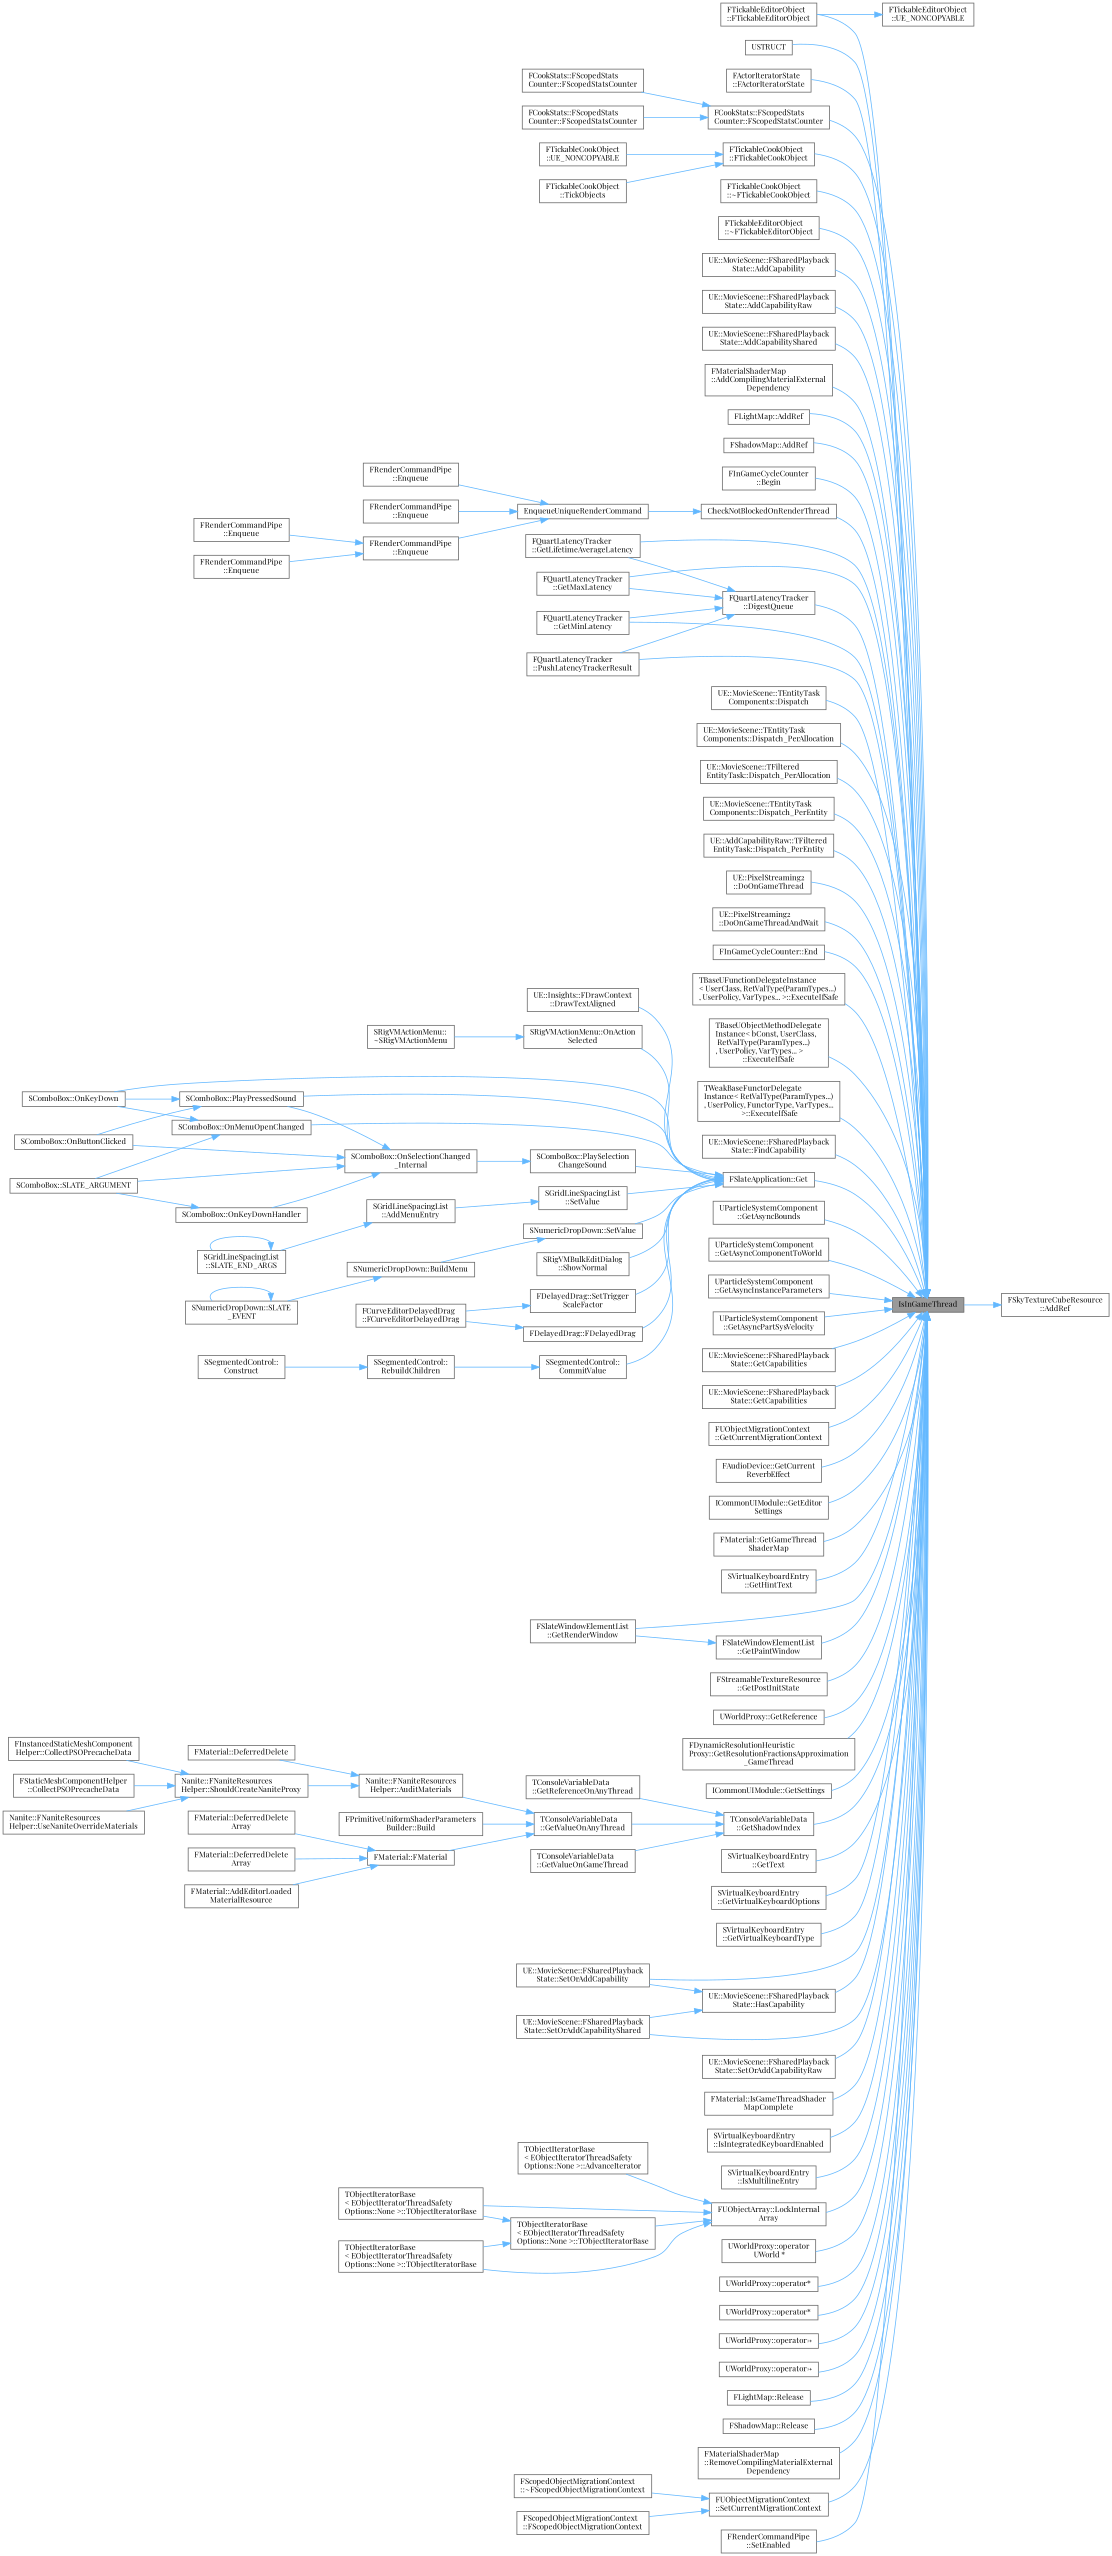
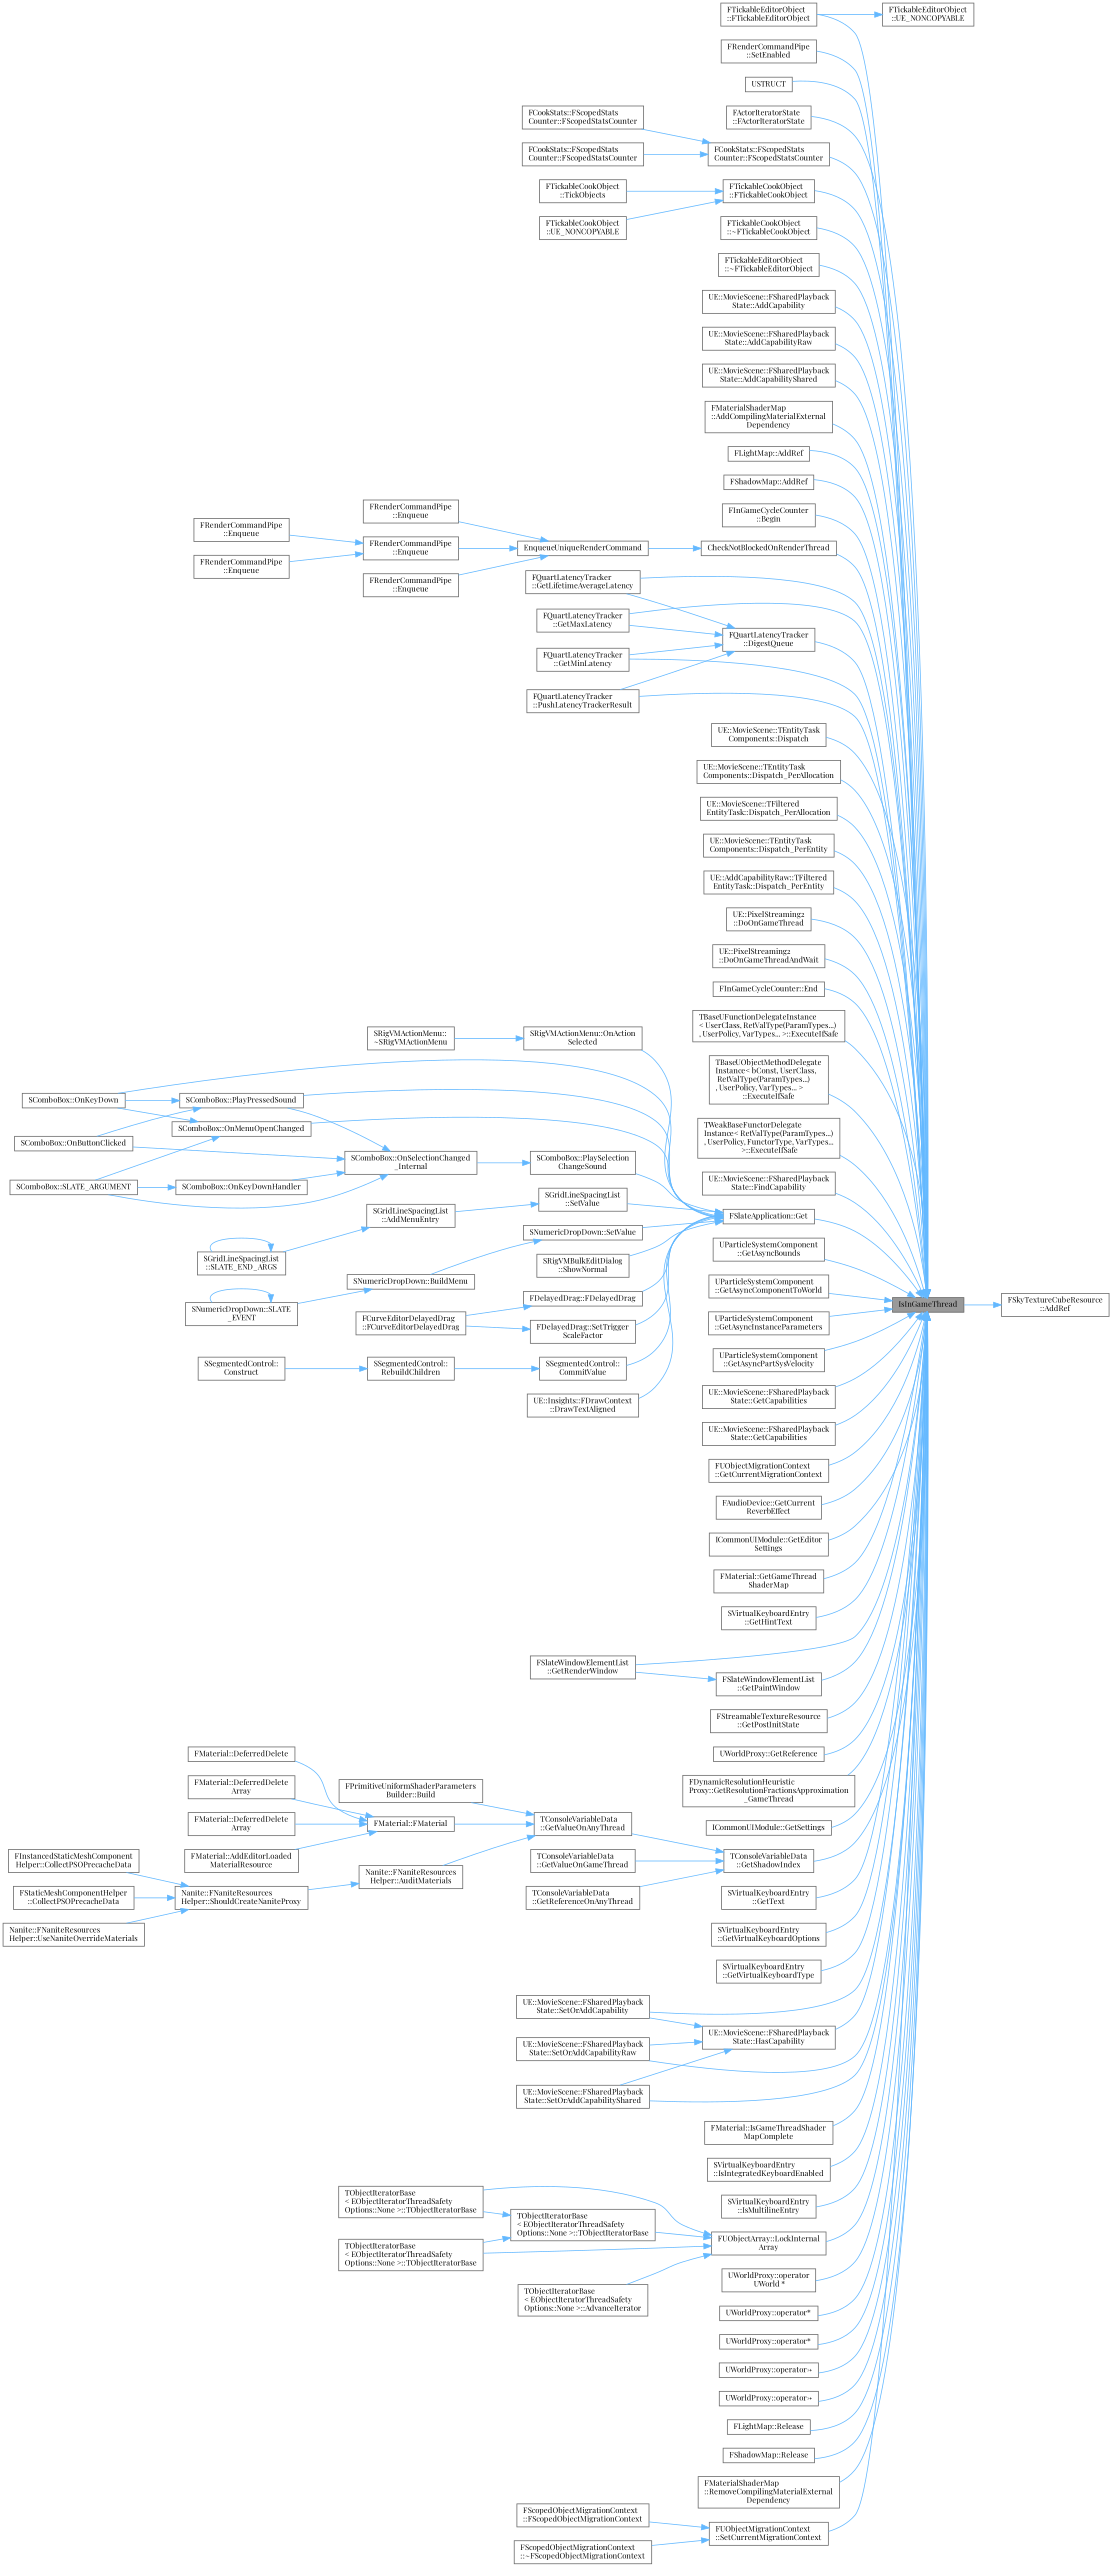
edge "FMaterial::DeferredDelete" -> "Nanite::FNaniteResources Helper::AuditMaterials": now "FMaterial::DeferredDelete" -> "FMaterial::FMaterial"
edge "UE::MovieScene::FSharedPlayback State::SetOrAddCapabilityRaw" -> "UE::MovieScene::FSharedPlayback State::HasCapability": added
